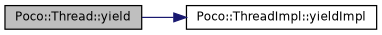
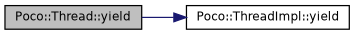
node "Poco::ThreadImpl::yieldImpl": label "Poco::ThreadImpl::yieldImpl" -> "Poco::ThreadImpl::yield"
